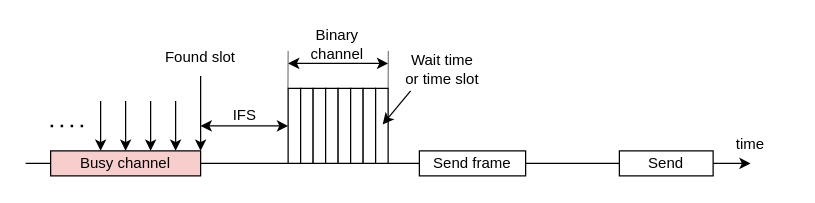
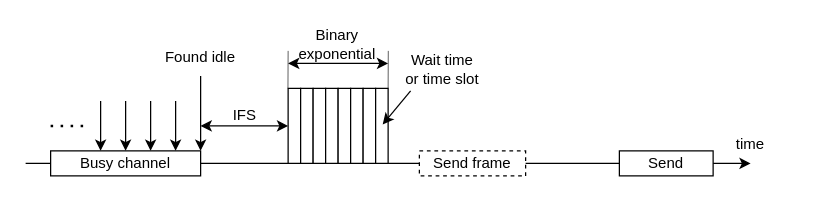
node "Binary channel": label "Binary channel" -> "Binary exponential"
node "Found slot": label "Found slot" -> "Found idle"
node "Busy channel": fillcolor #f8cecc -> #ffffff
node "Send frame": style solid -> dashed
